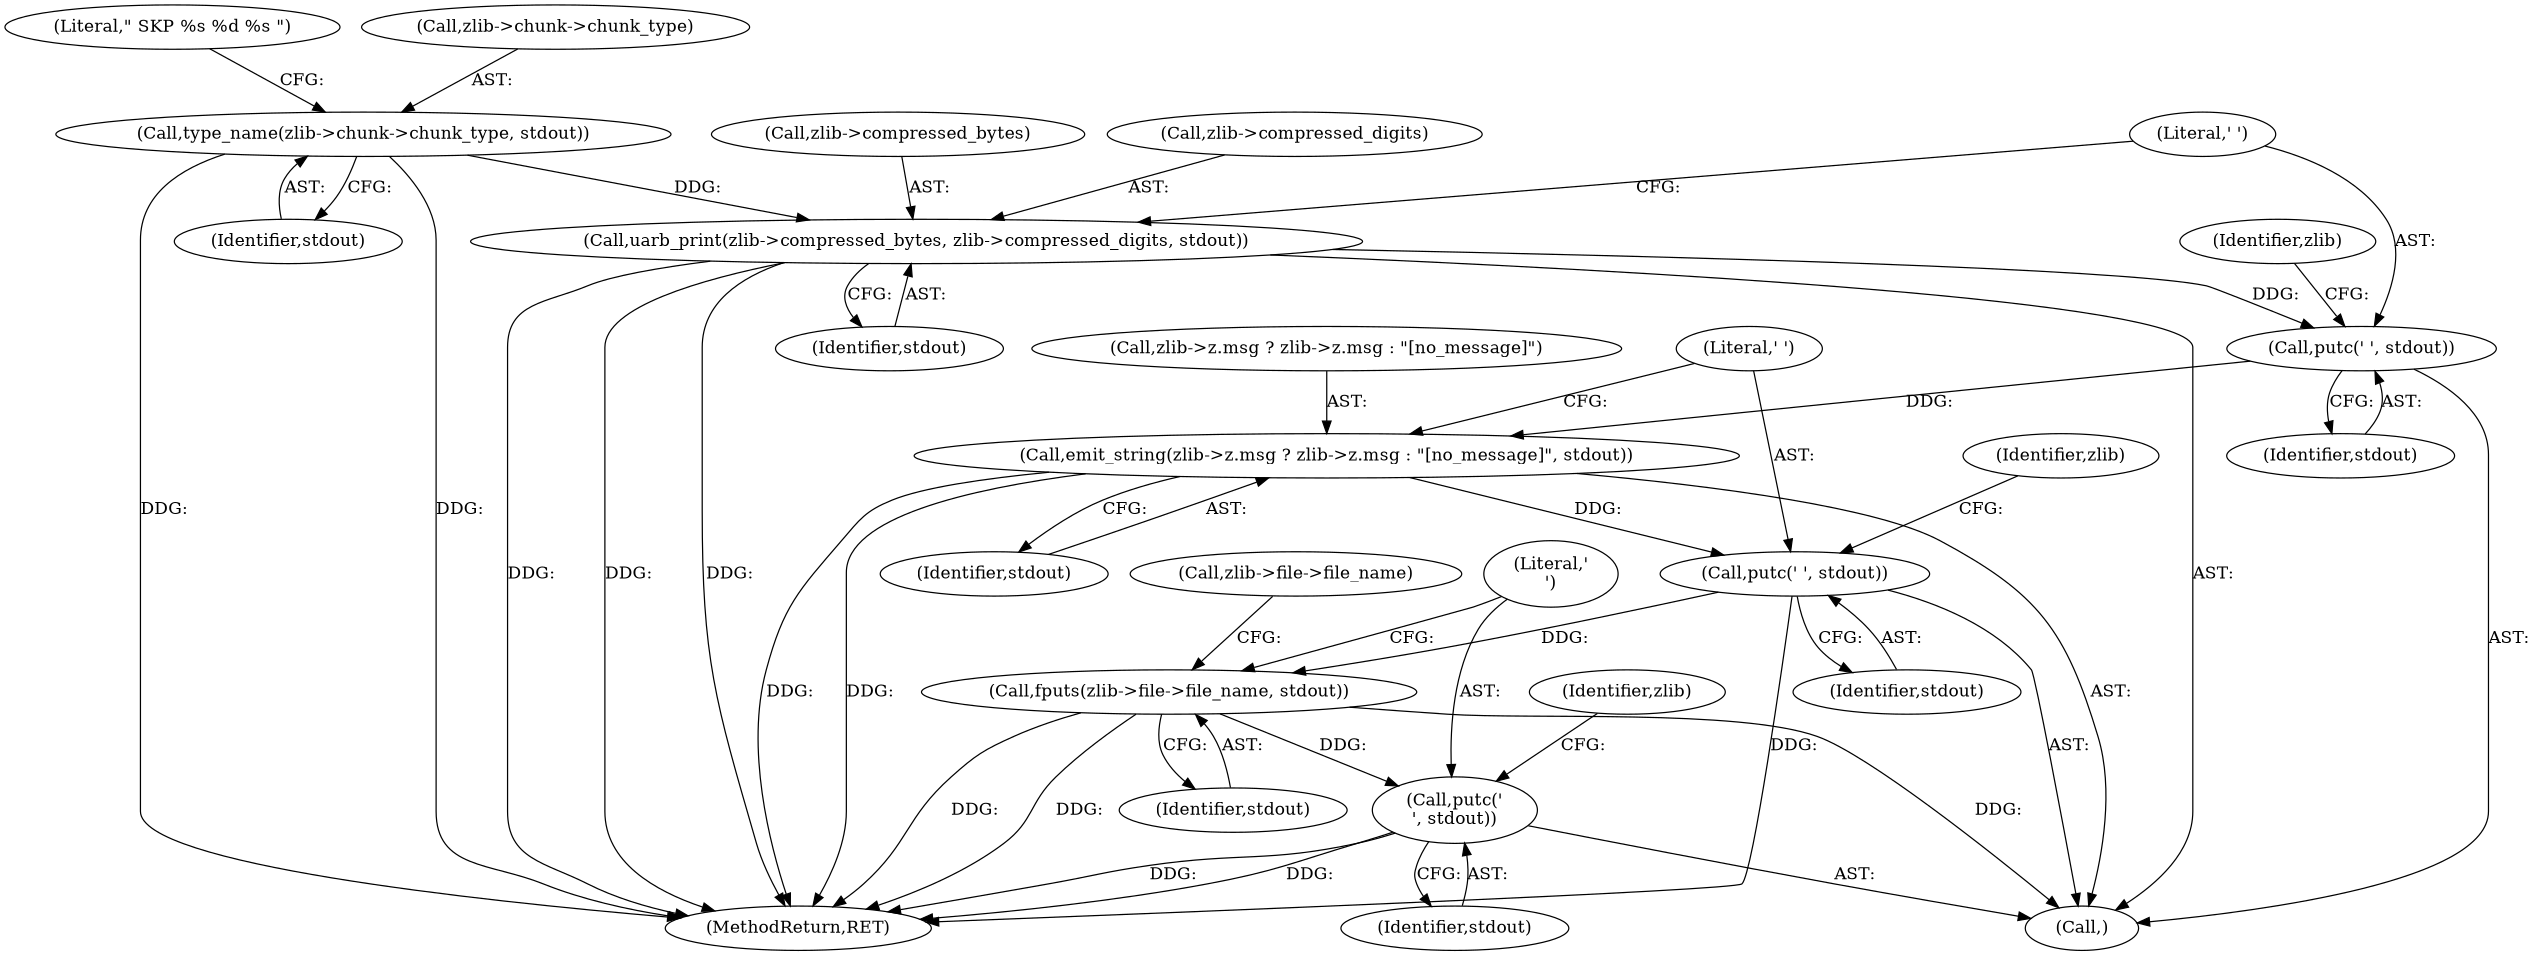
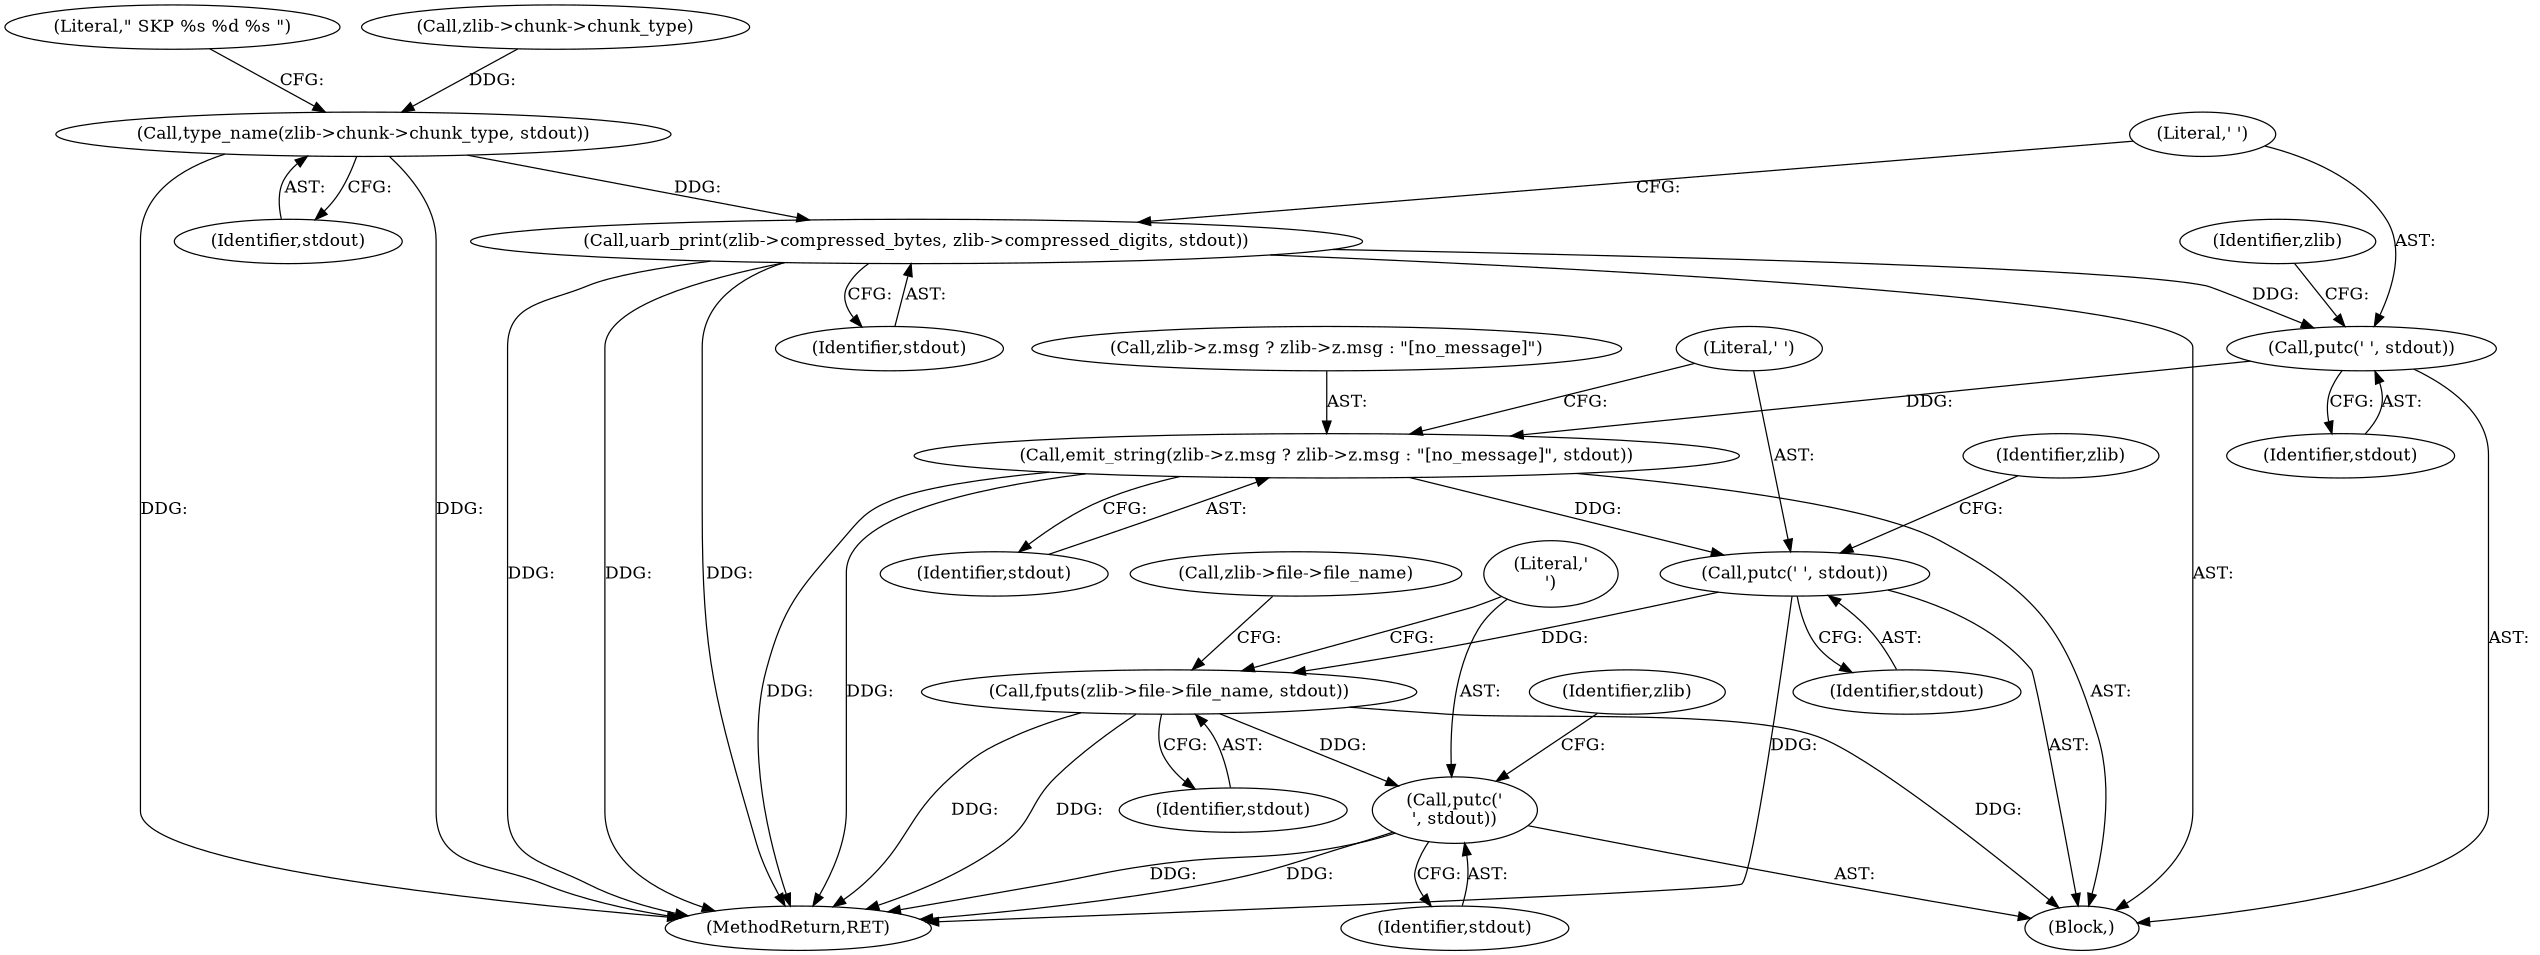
edge "(Call,zlib->chunk->chunk_type)" -> "(Call,type_name(zlib->chunk->chunk_type, stdout))": label "AST: " -> "DDG: "
node "(Call,zlib->compressed_bytes)": removed
node "(Call,zlib->compressed_digits)": removed
node "(Call,)": label "(Call,)" -> "(Block,)"
